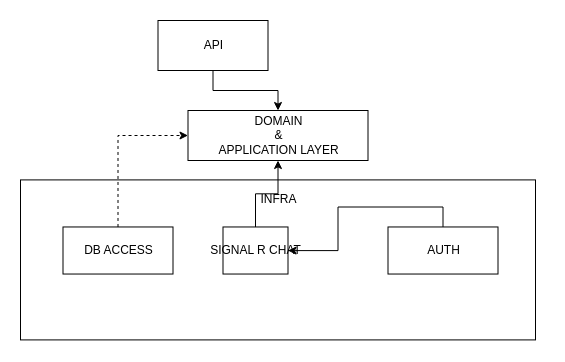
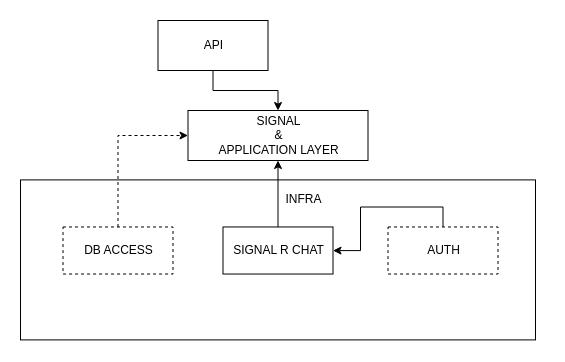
node "DOMAIN & APPLICATION LAYER": label "DOMAIN & APPLICATION LAYER" -> "SIGNAL & APPLICATION LAYER"
node "INFRA": moved (278, 199) -> (303, 199)
node "DB ACCESS": style solid -> dashed
node "SIGNAL R CHAT": size 65x47 -> 110x47
node "AUTH": style solid -> dashed
